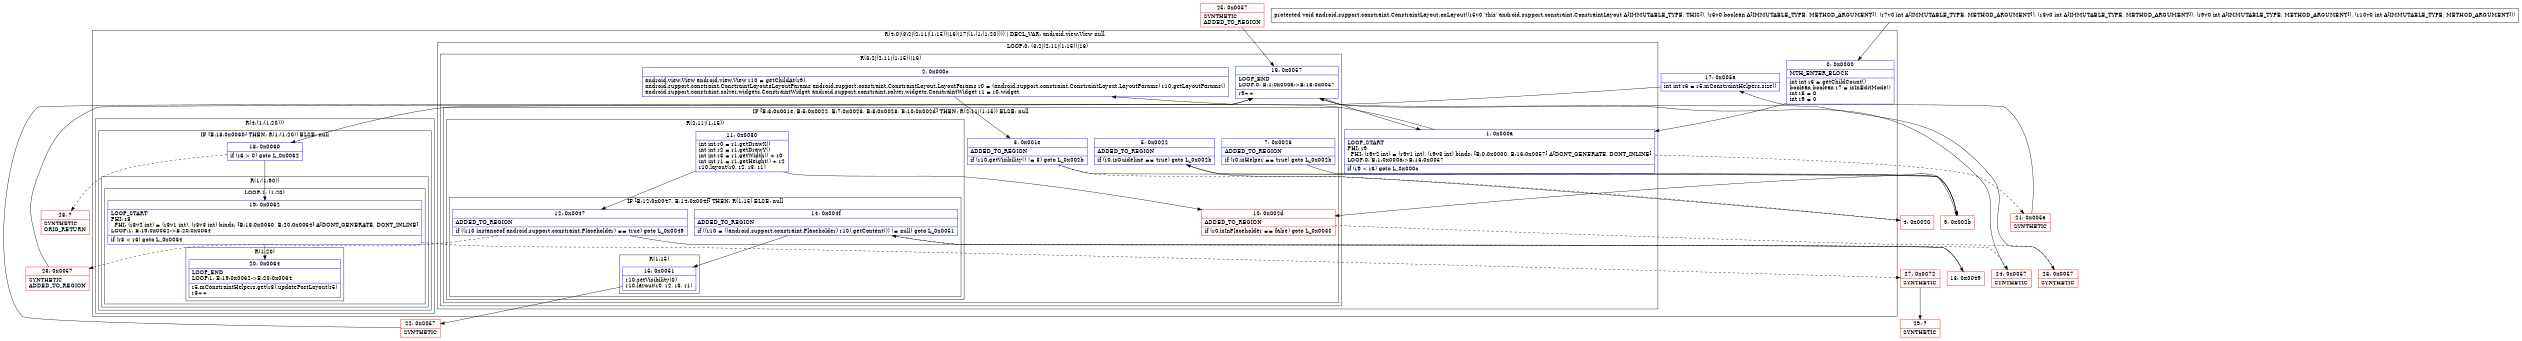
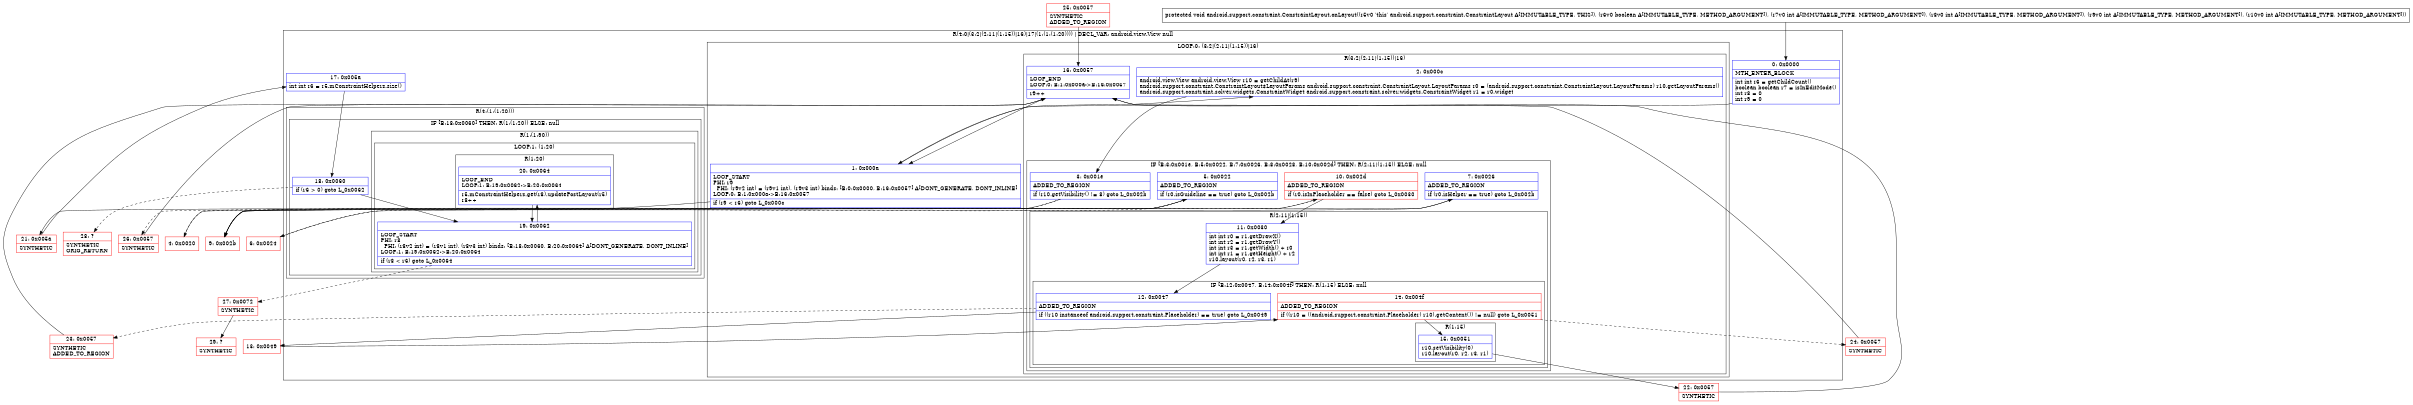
edge "1: 0x000a" -> "21: 0x005a": style dashed -> solid
edge "11: 0x0030" -> "10: 0x002d": reversed
edge "20: 0x0064" -> "19: 0x0062": added
node "14: 0x004f": color blue -> red
node "6: 0x0024": added
